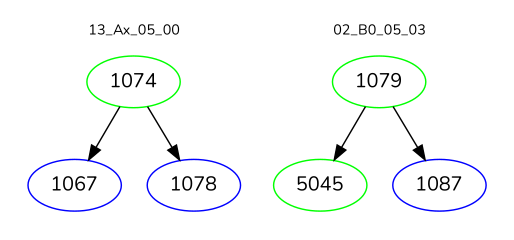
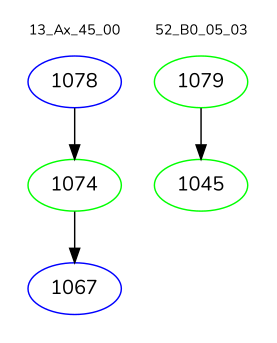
cluster "13_Ax_05_00": label "13_Ax_05_00" -> "13_Ax_45_00"
cluster "02_B0_05_03": label "02_B0_05_03" -> "52_B0_05_03"
edge "1074" -> "1078": reversed
node "5045": label "5045" -> "1045"
node "1087": removed
